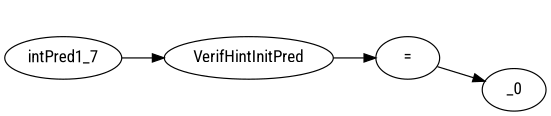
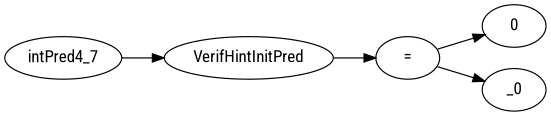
node "0": added
node "intPred1_7": label "intPred1_7" -> "intPred4_7"
